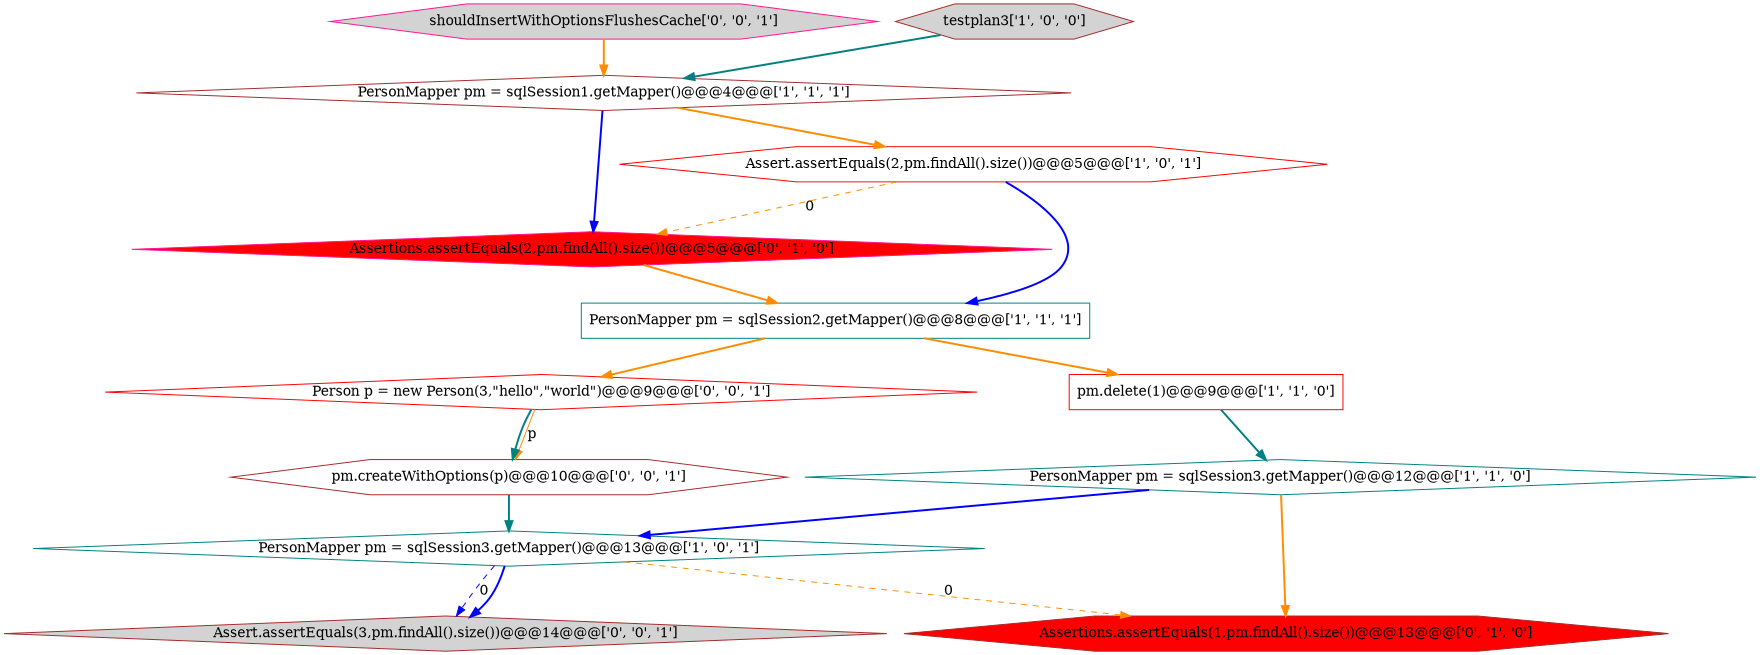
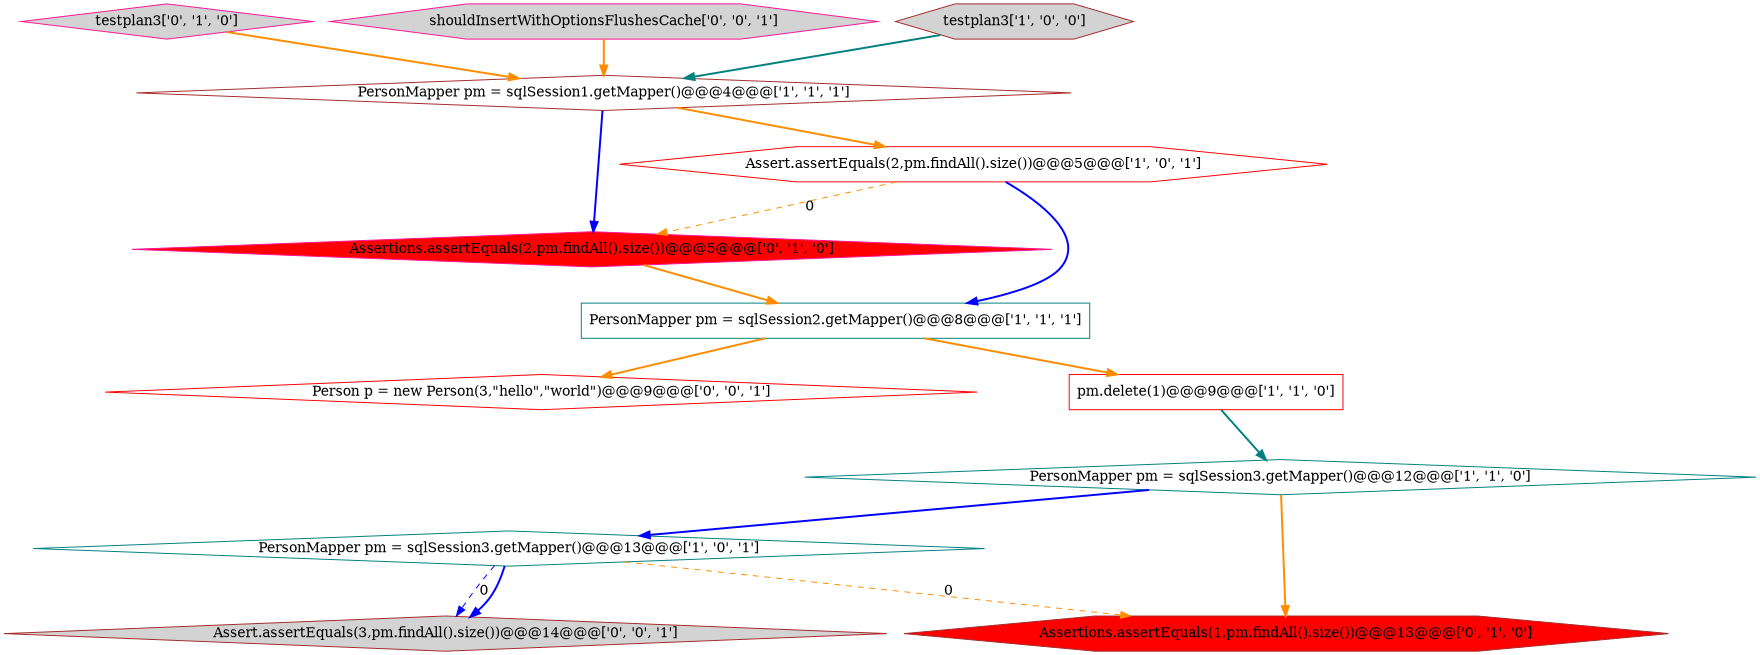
node "testplan3['0', '1', '0']": added
node "pm.createWithOptions(p)@@@10@@@['0', '0', '1']": removed
